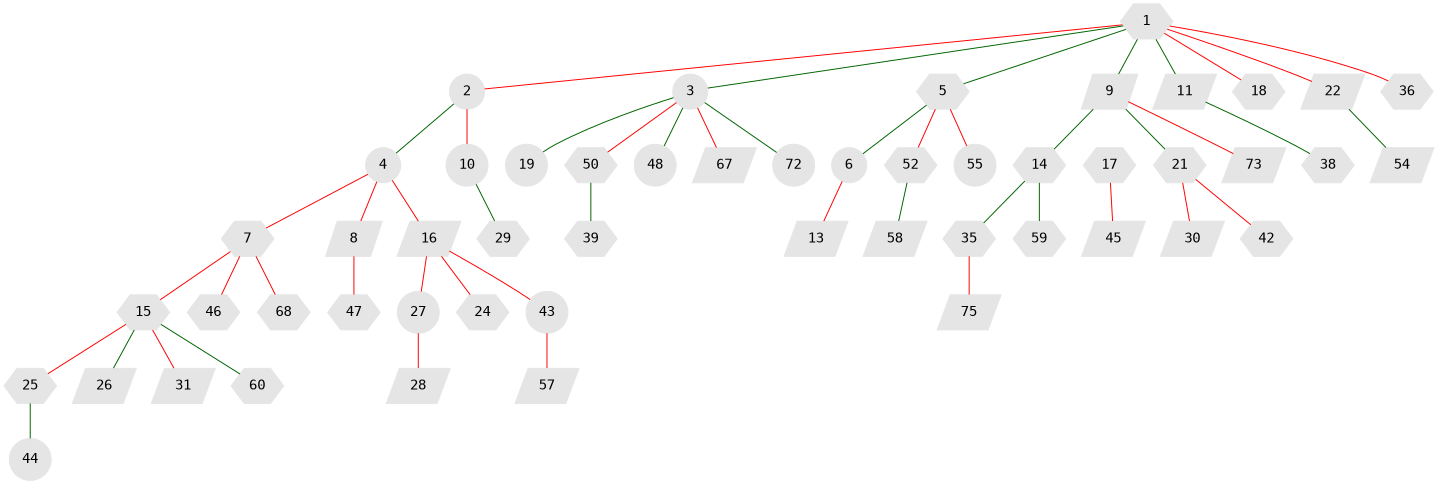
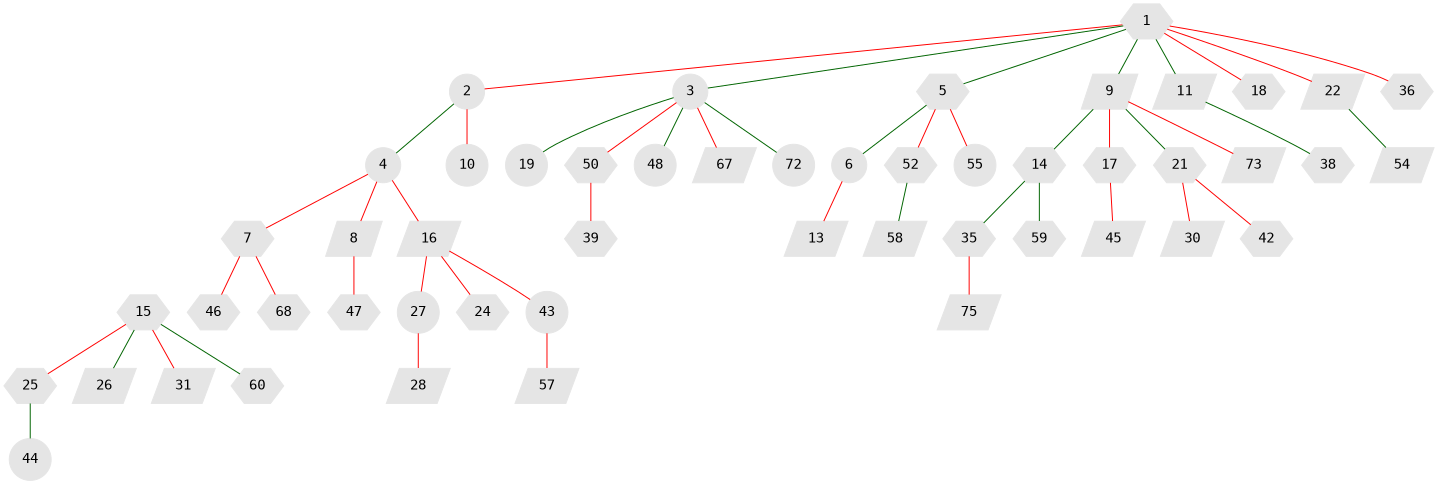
edge "9" -- "17": added
edge "50" -- "39": color darkgreen -> red
node "29": removed
edge "7" -- "15": removed
